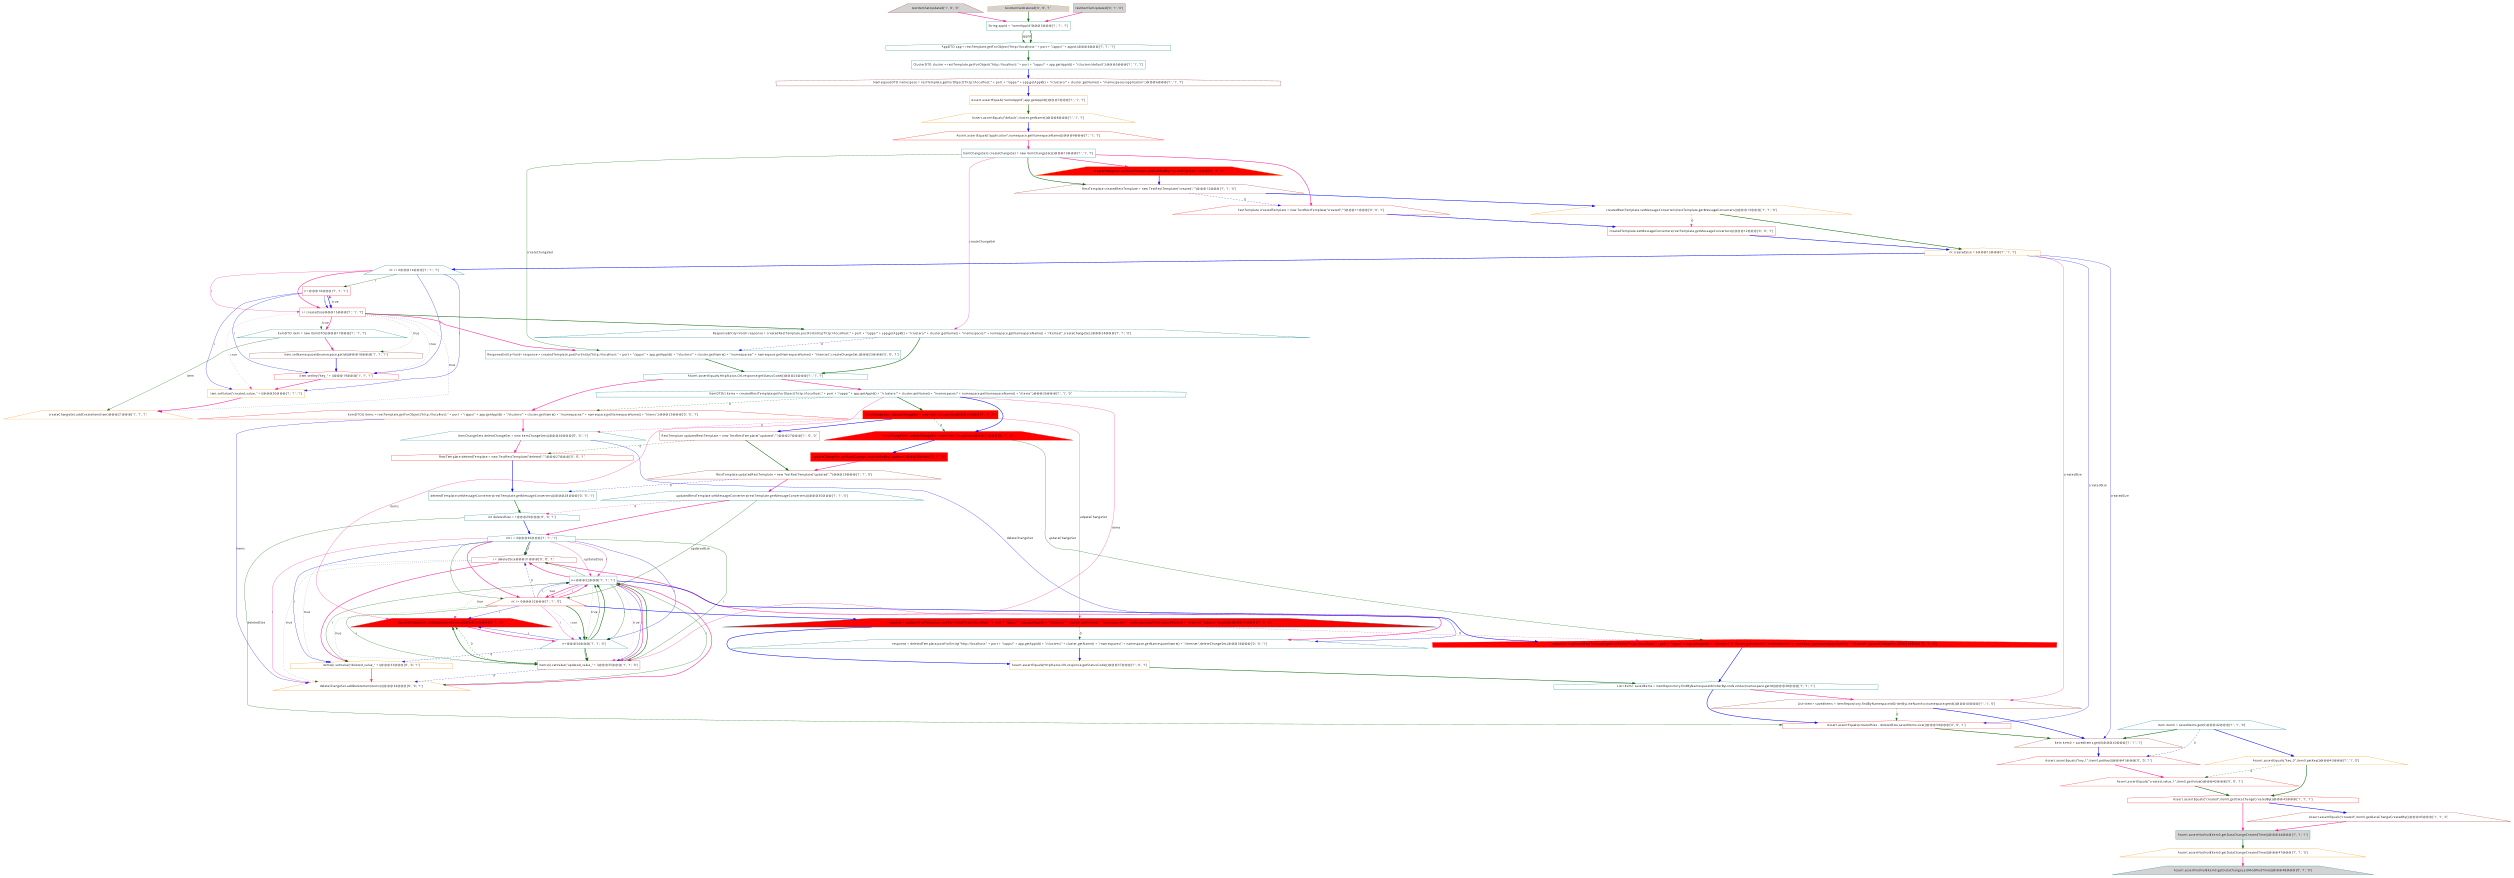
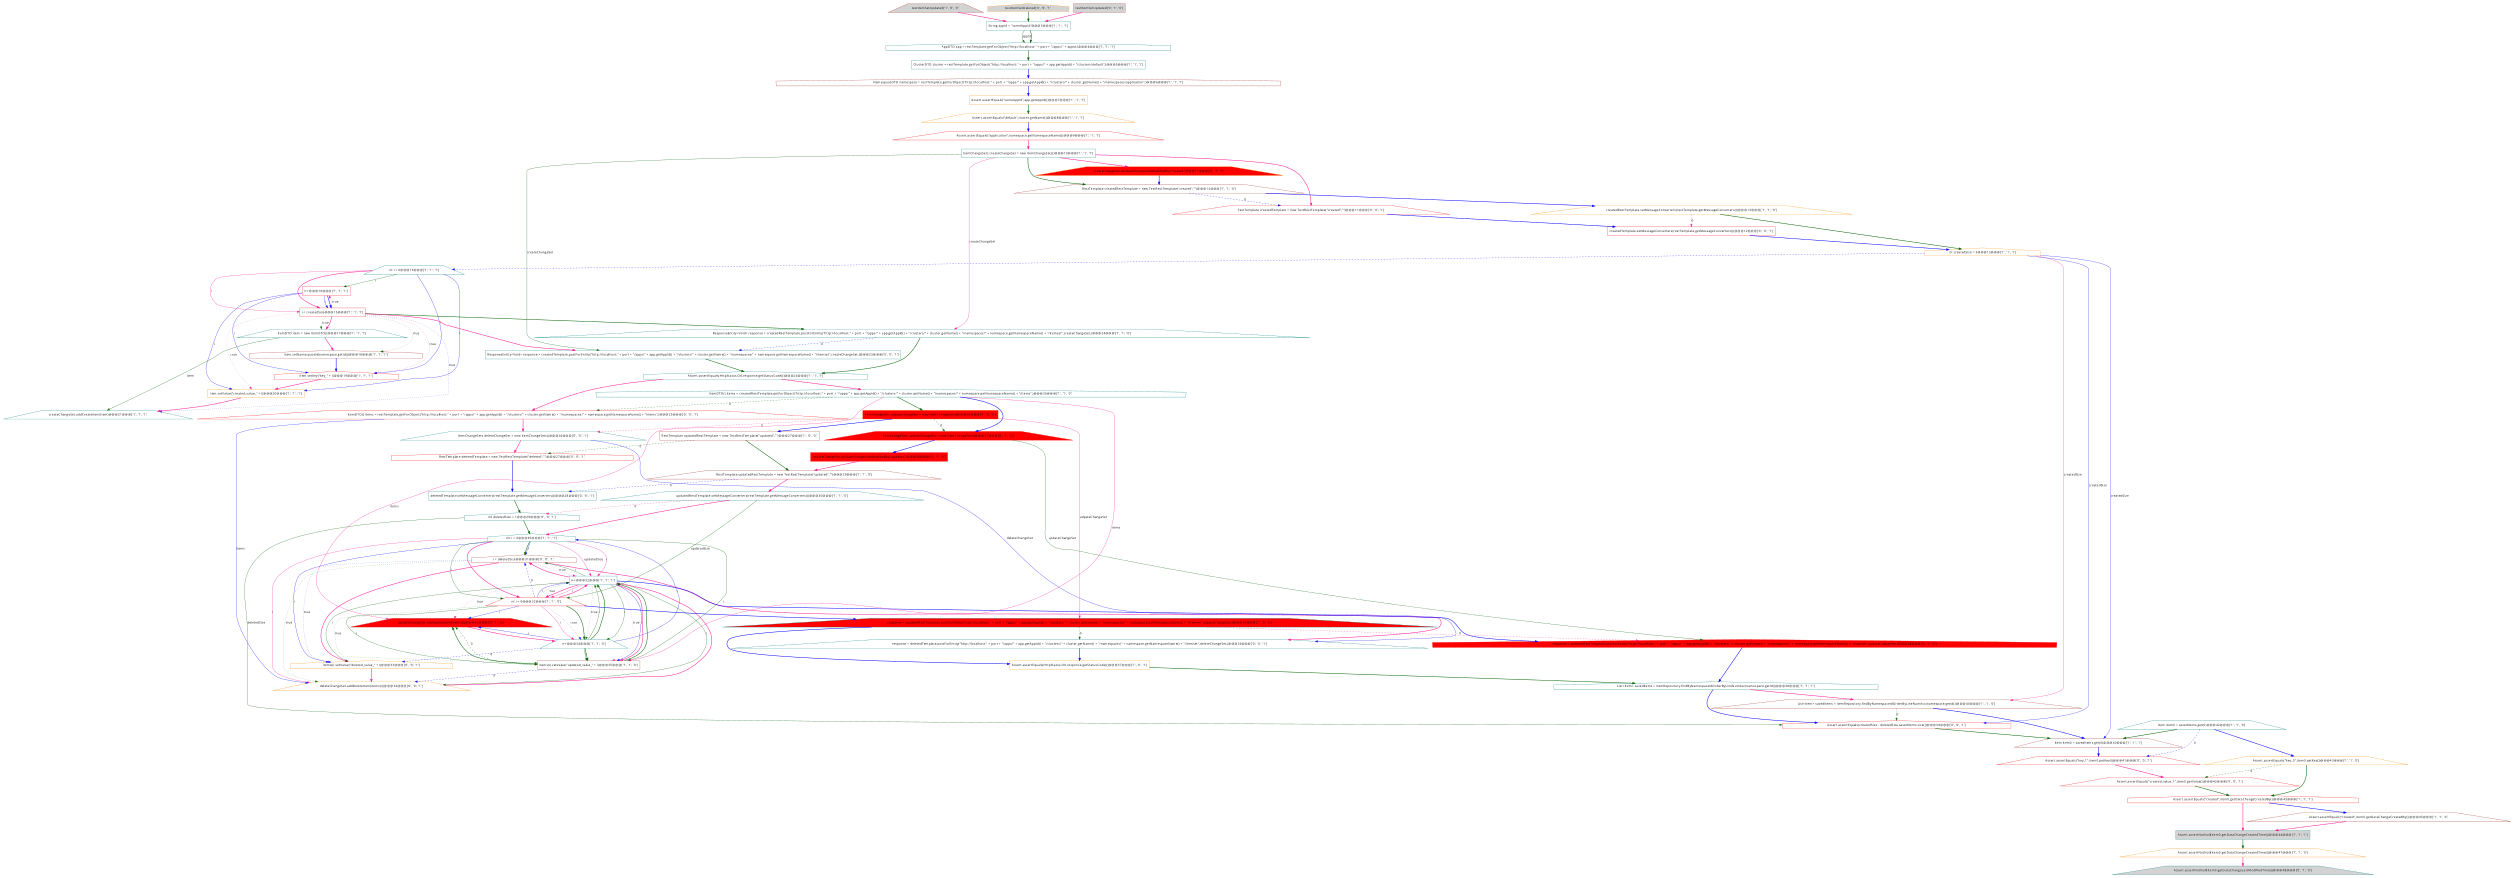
edge "int createdSize = 3@@@13@@@['1', '1', '1']" -> "int i = 0@@@14@@@['1', '1', '1']": style bold -> dashed
node "createChangeSet.addCreateItem(item)@@@21@@@['1', '1', '1']": color darkorange -> teal
edge "int deletedSize = 1@@@29@@@['0', '0', '1']" -> "int i = 0@@@30@@@['1', '1', '1']": color blue -> darkgreen
edge "i < deletedSize@@@31@@@['0', '0', '1']" -> "i++@@@32@@@['1', '1', '1']": added, label "true"
edge "int i = 0@@@30@@@['1', '1', '1']" -> "i++@@@34@@@['1', '1', '0']": reversed
